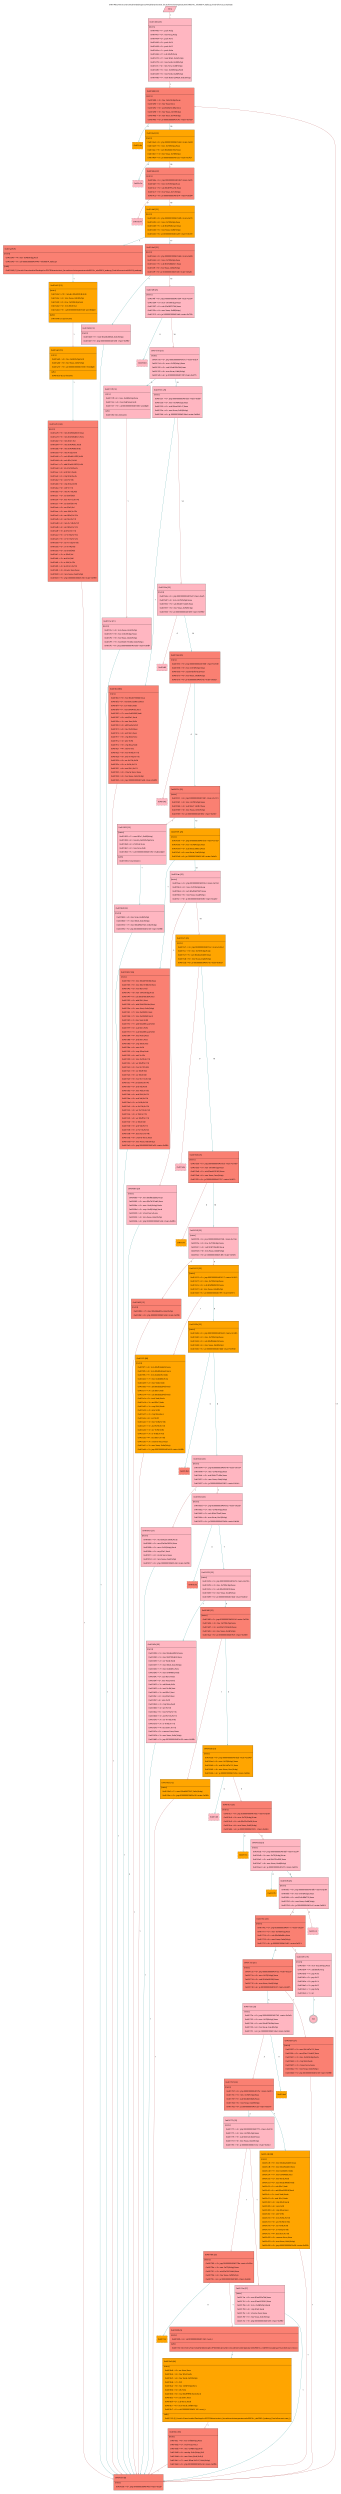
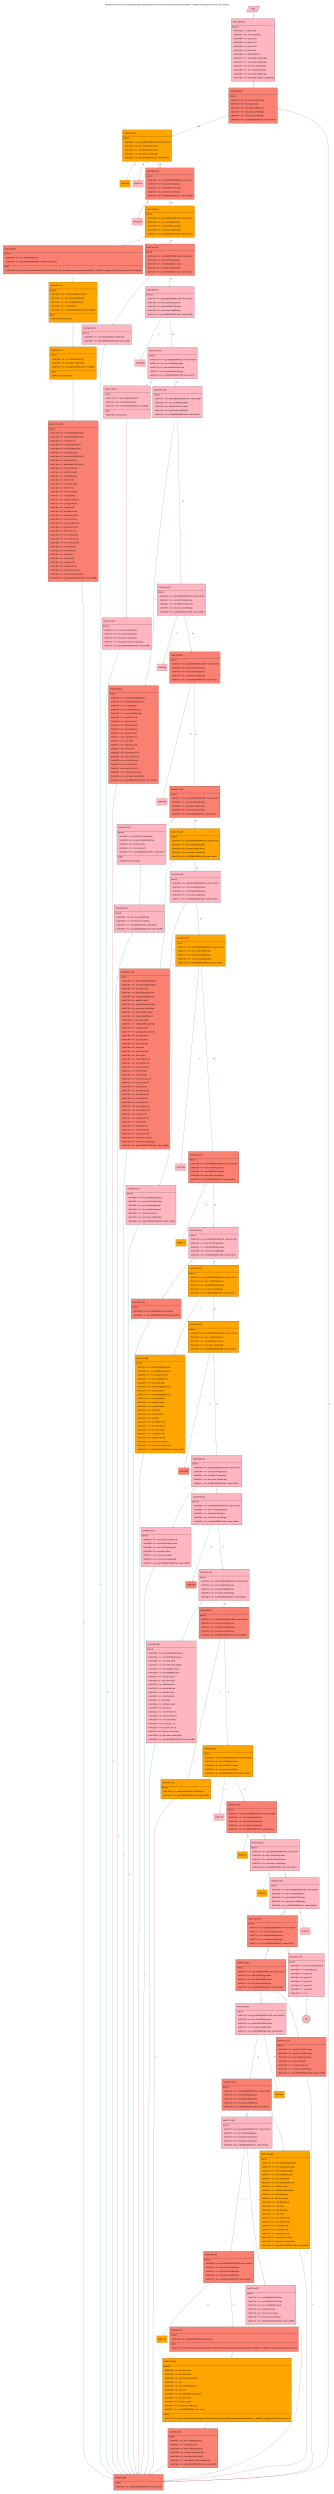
edge "0x40148d [23]" -> "0x401c4e": now "0x4014a4 [22]" -> "0x401c4e"
